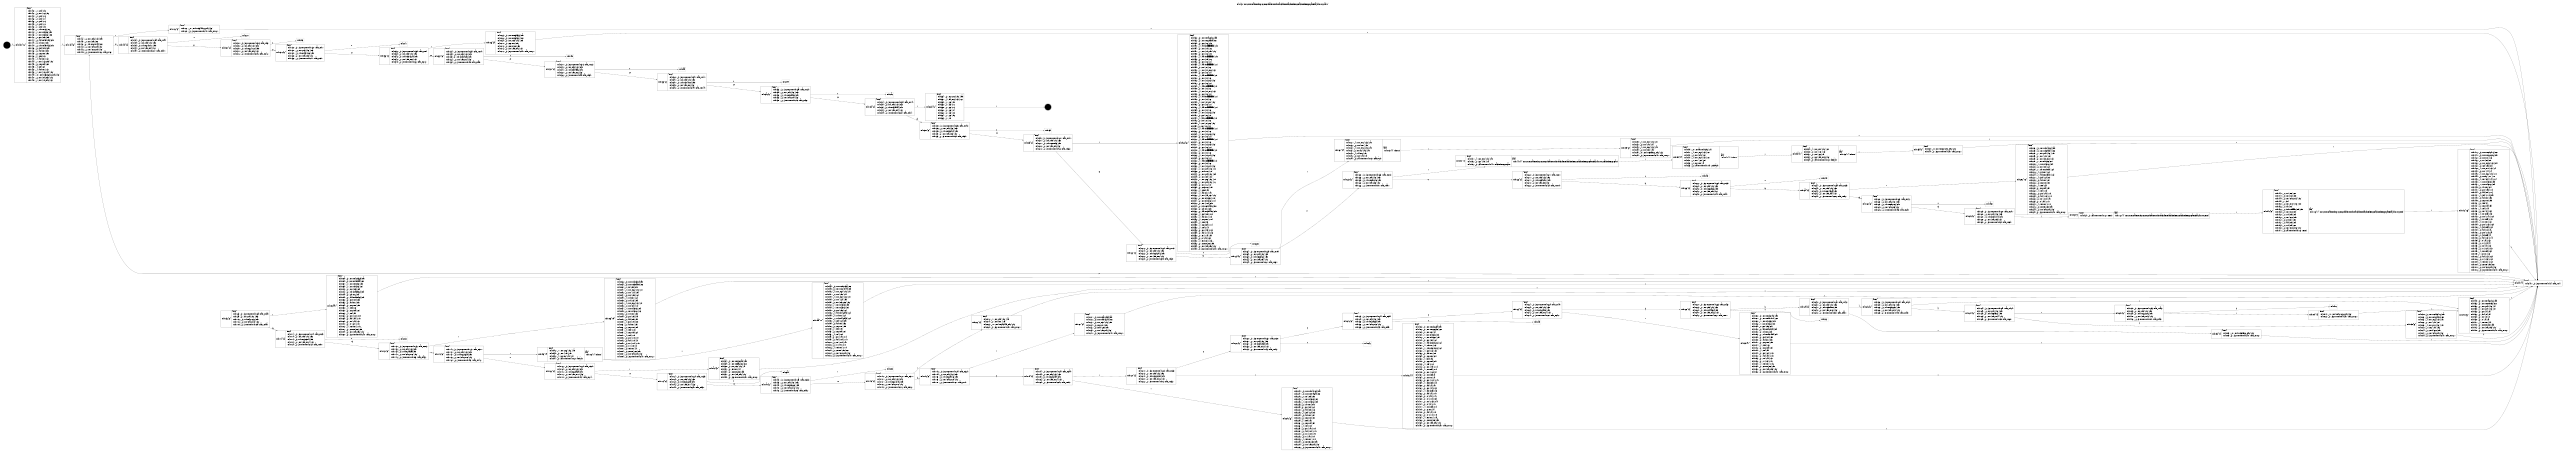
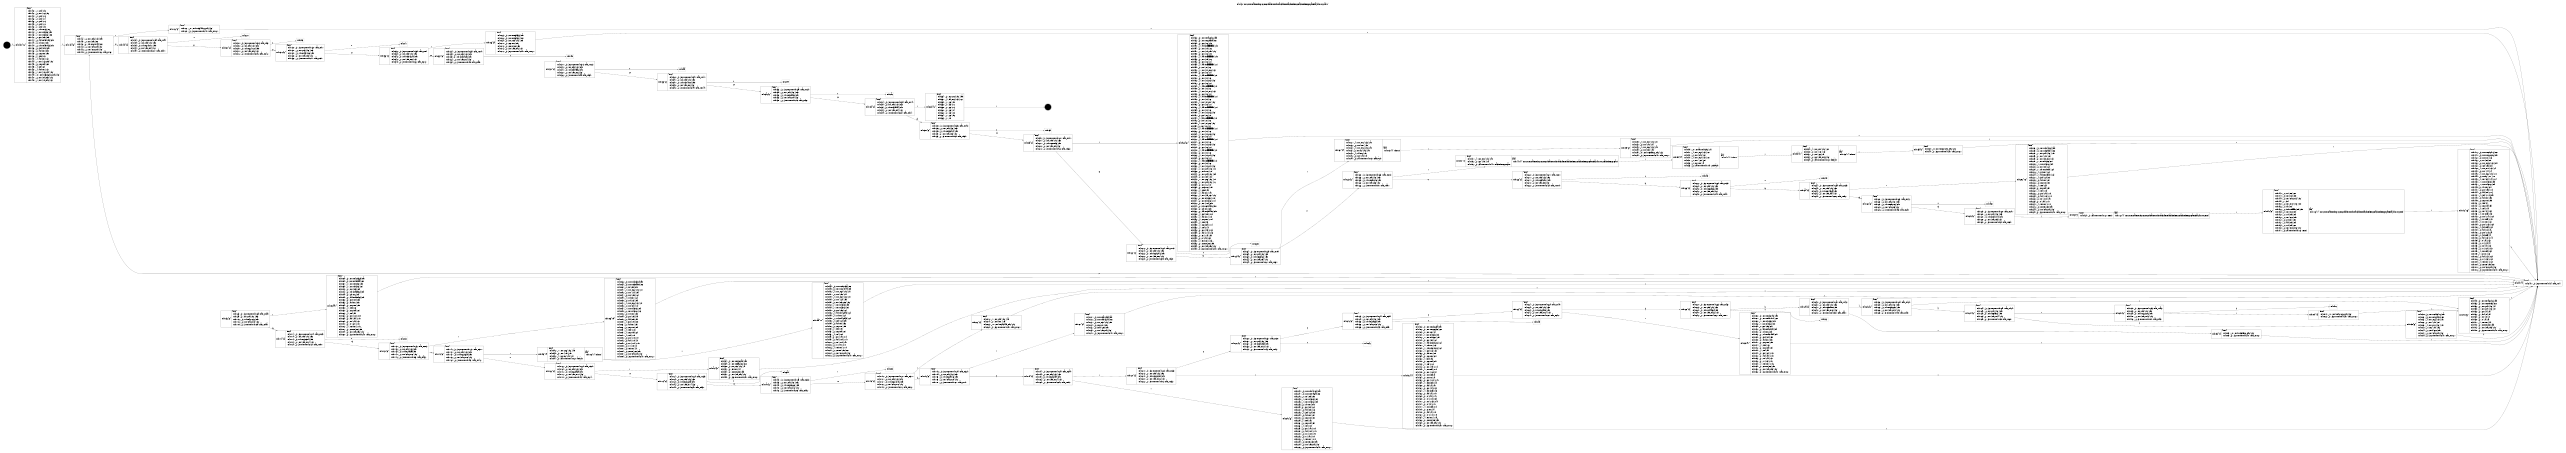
edge "0x401554 [28]" -> "0x401570 [28]": removed, label "20"
